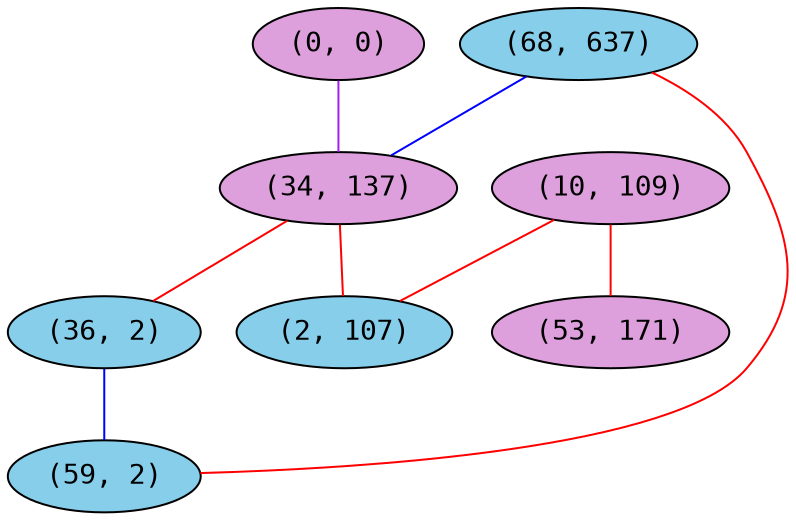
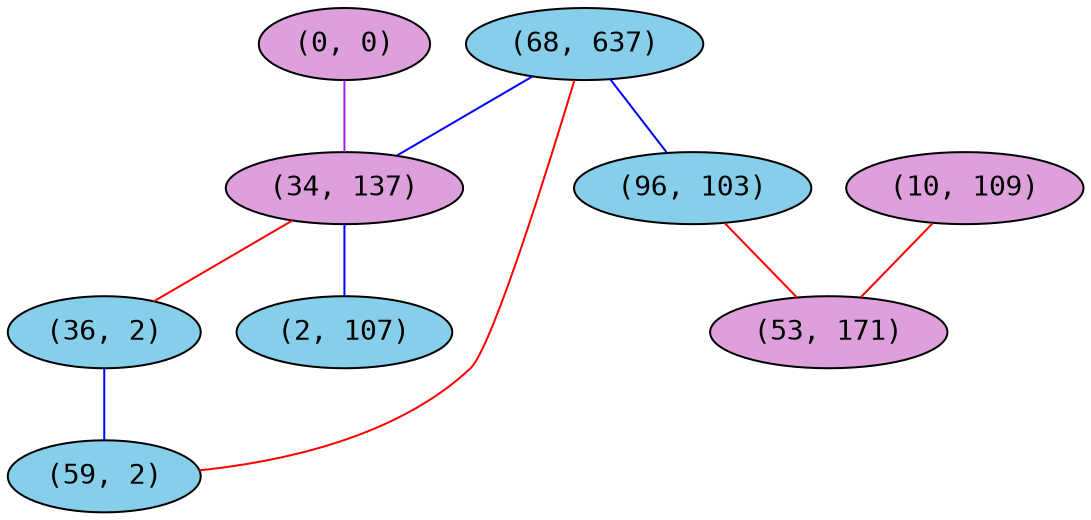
node "(96, 103)": added
edge "(34, 137)" -- "(2, 107)": color red -> blue
edge "(10, 109)" -- "(2, 107)": removed
